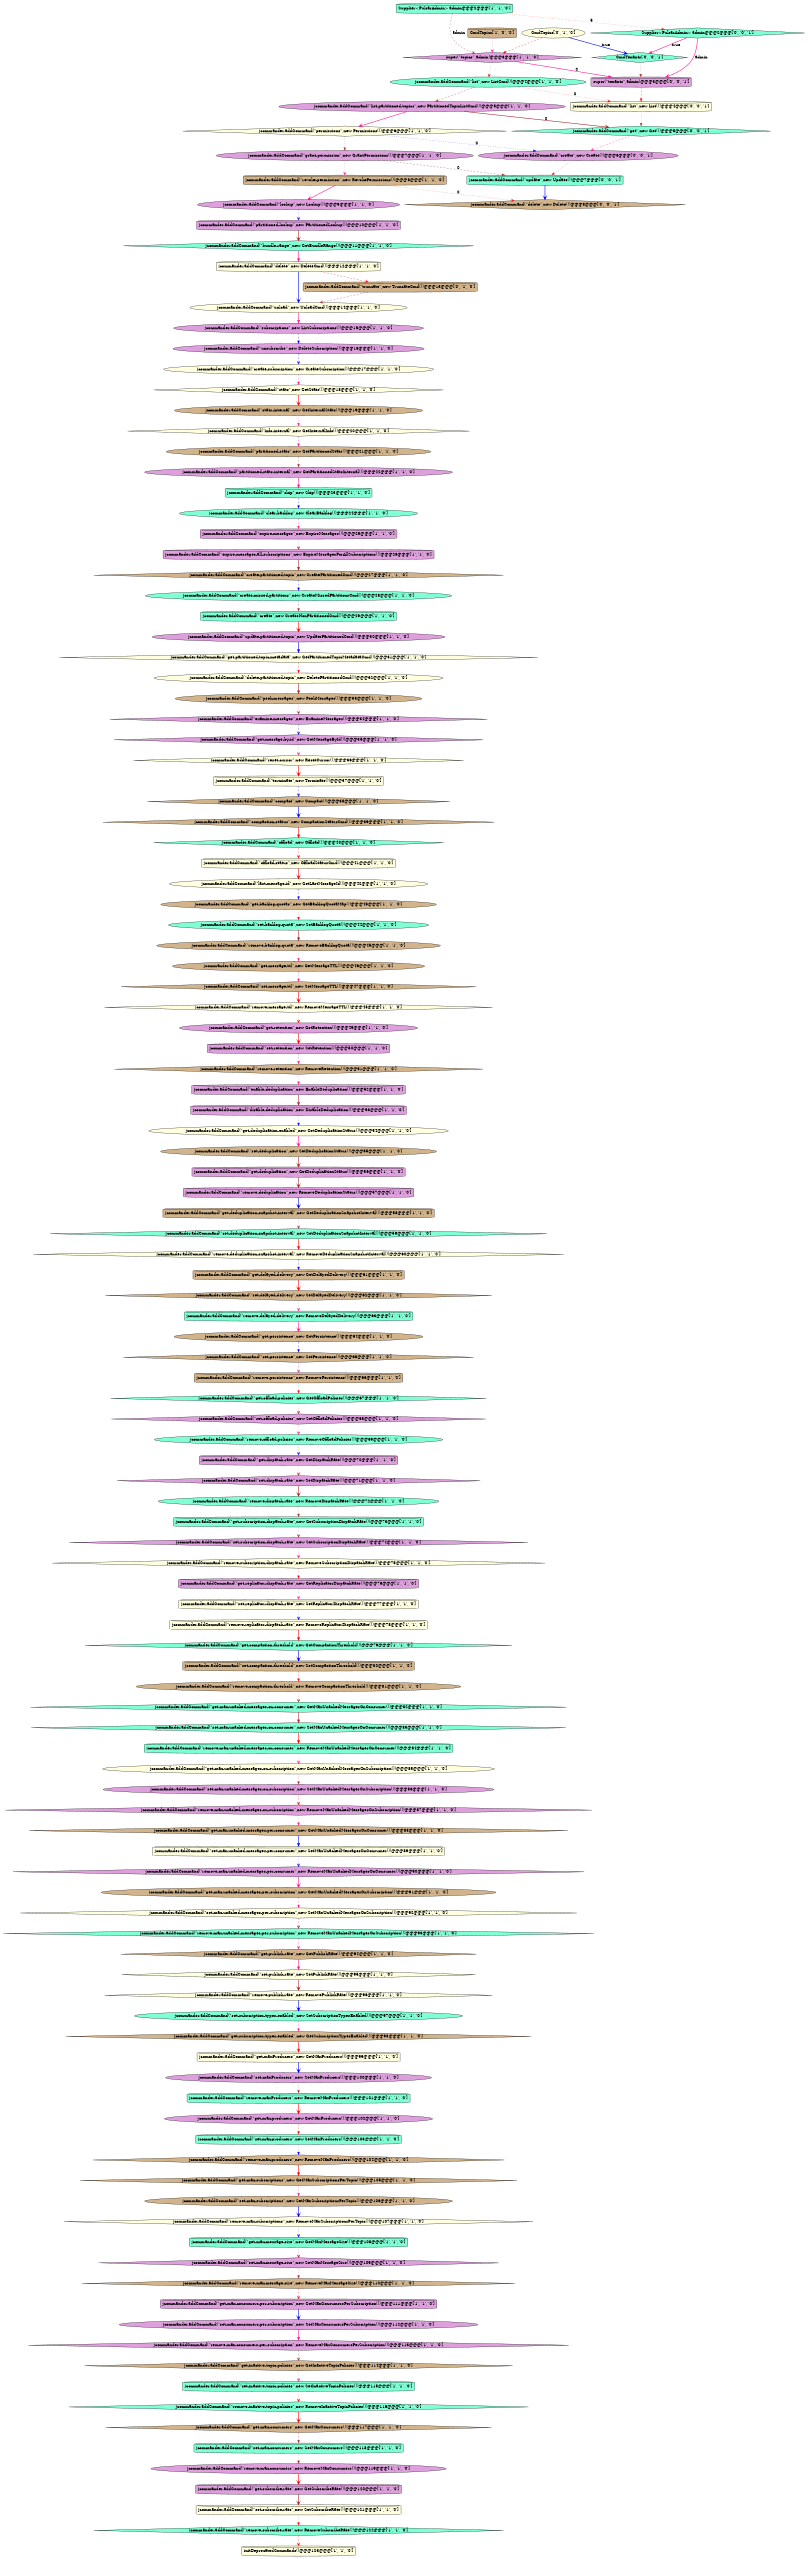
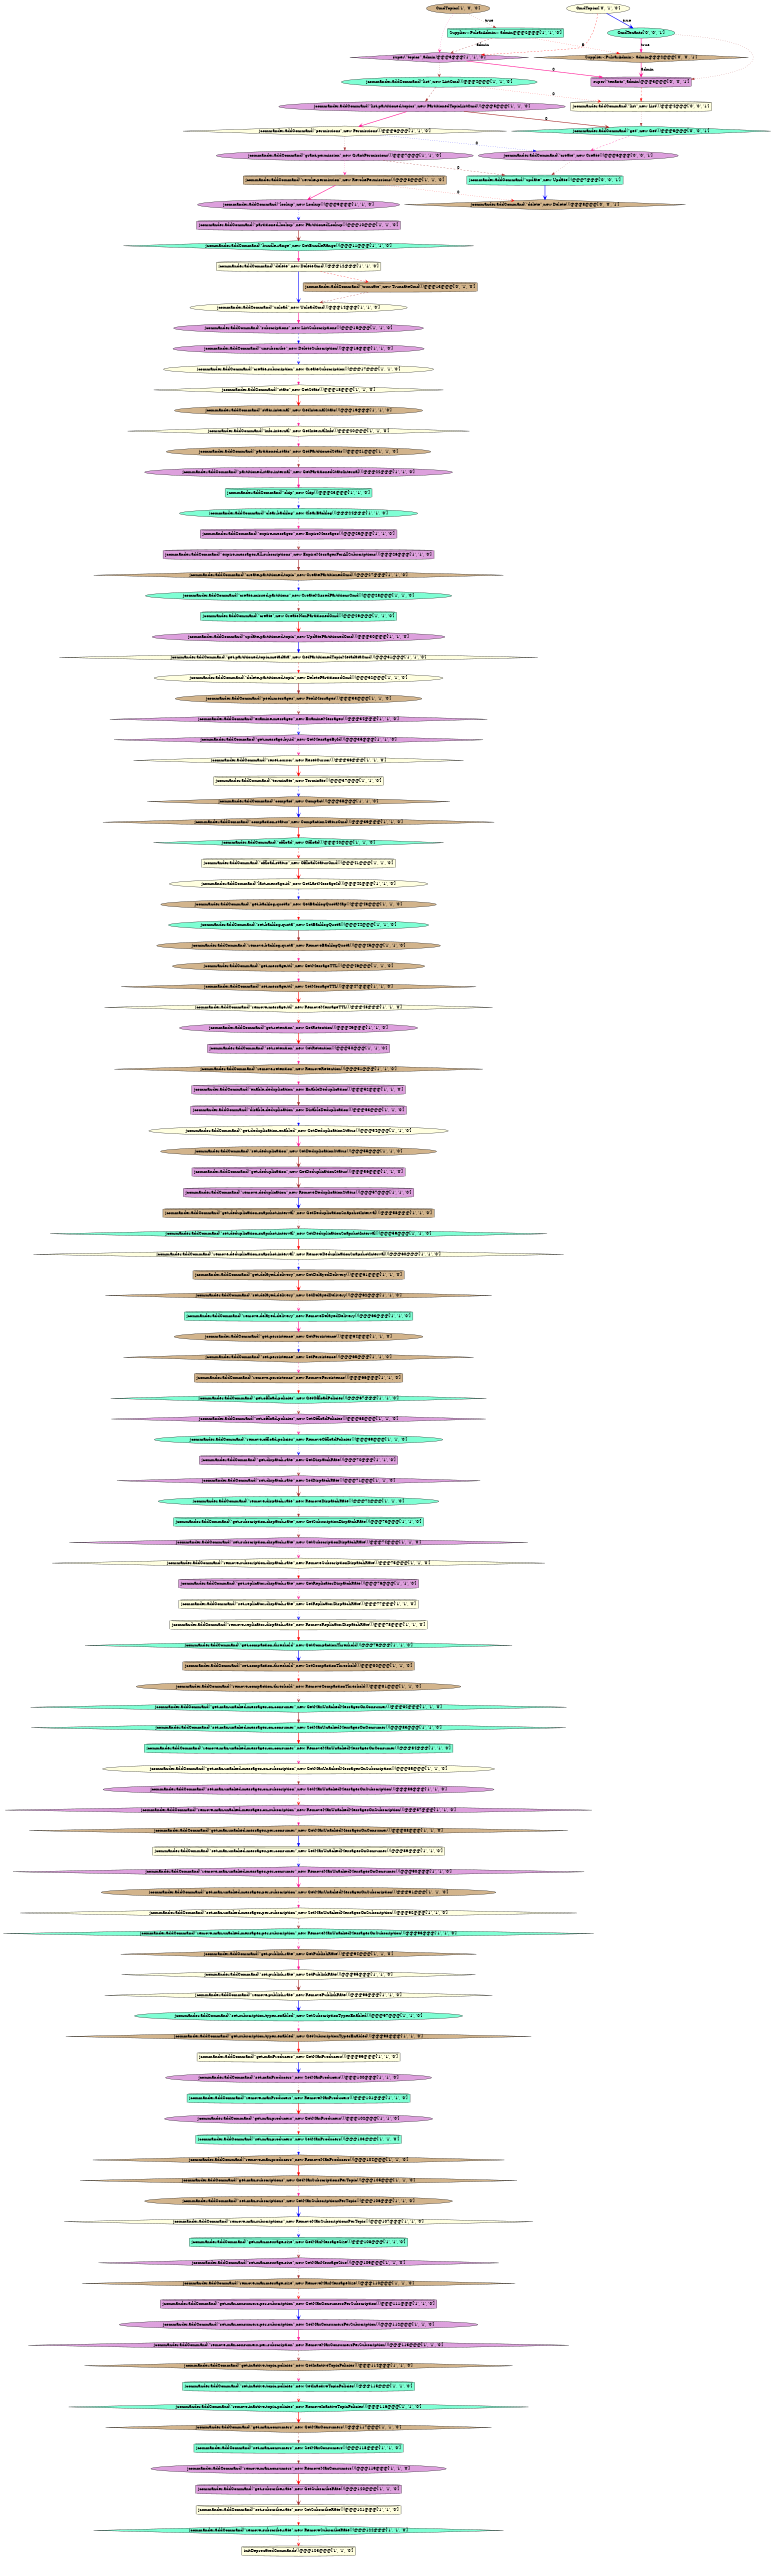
edge "CmdTopics['1', '0', '0']" -> "Supplier<PulsarAdmin> admin@@@2@@@['1', '1', '0']": added, label "true"
node "CmdTopics['1', '0', '0']": shape cylinder -> ellipse
node "Supplier<PulsarAdmin> admin@@@2@@@['0', '0', '1']": fillcolor aquamarine -> tan
edge "Supplier<PulsarAdmin> admin@@@2@@@['0', '0', '1']" -> "CmdTenants['0', '0', '1']": reversed
node "CmdTenants['0', '0', '1']": shape diamond -> ellipse
